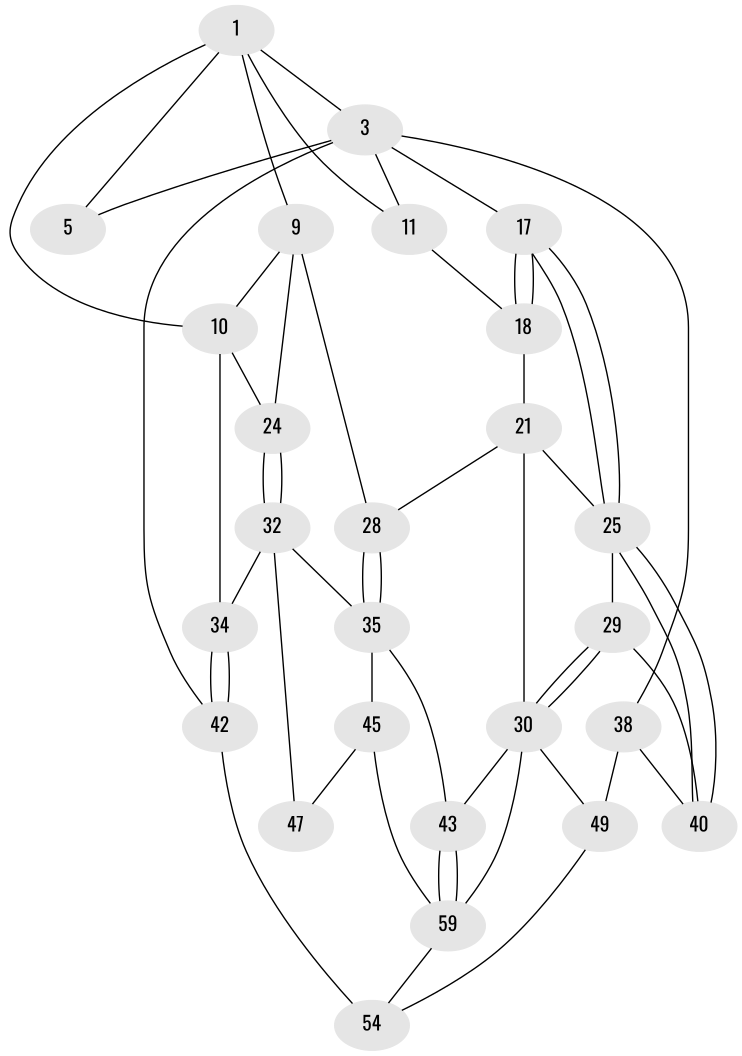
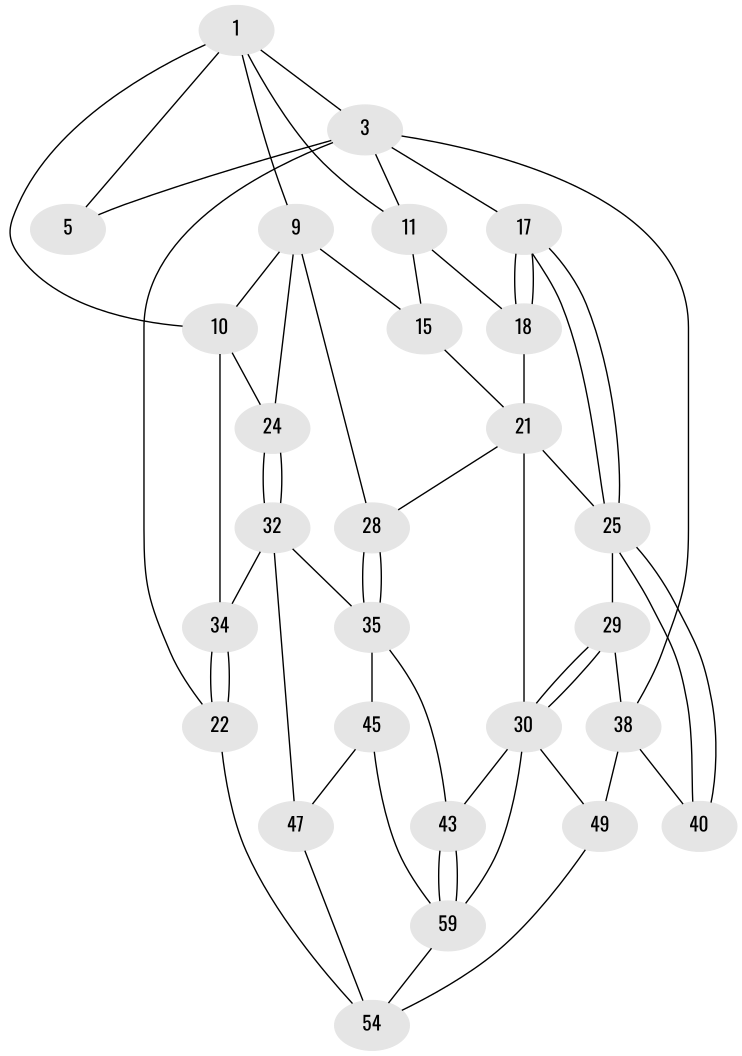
node "15": added
edge "29" -- "40": now "29" -- "38"
node "42": label "42" -> "22"
edge "47" -- "54": added
